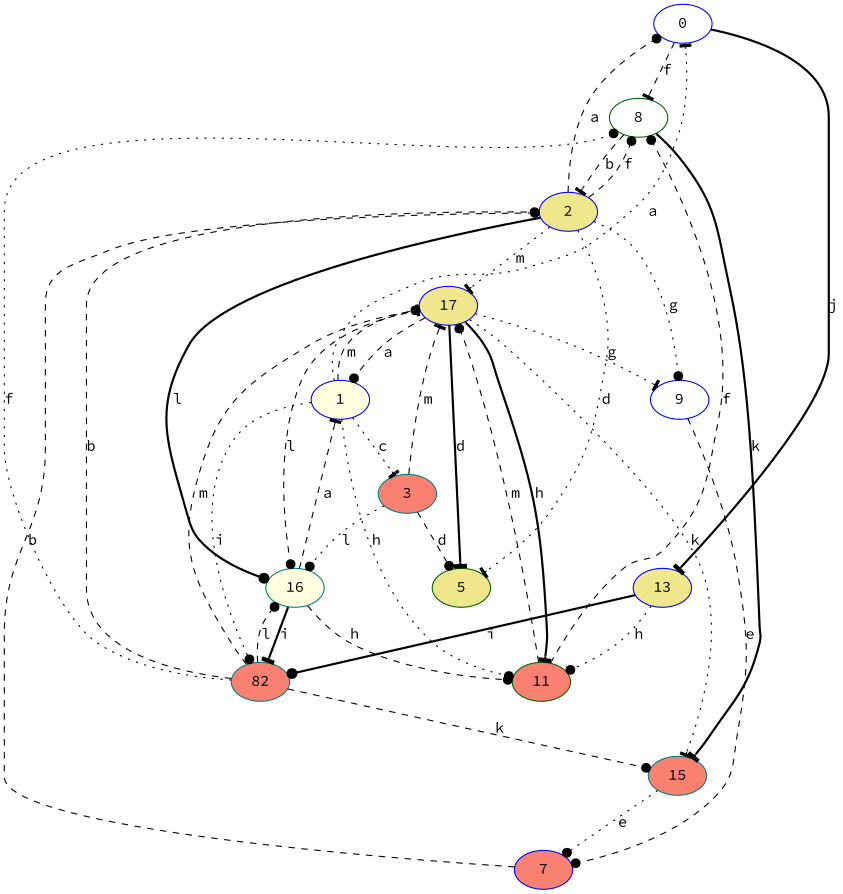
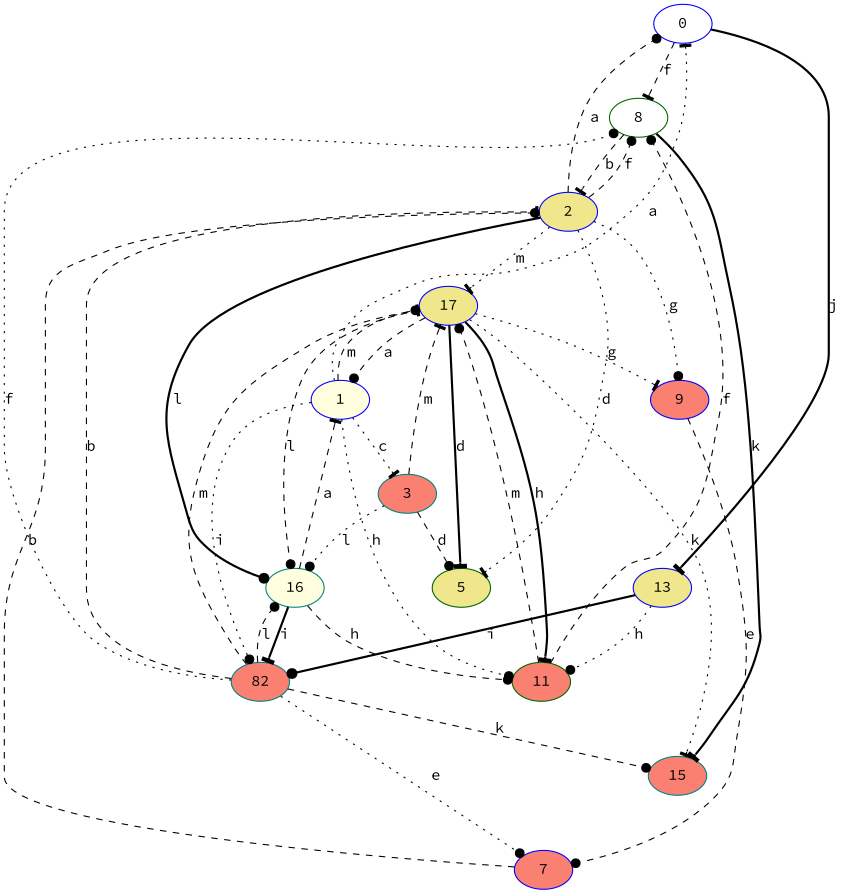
edge "82" -> "2": arrowhead dot -> tee
node "9": fillcolor white -> salmon
edge "15" -> "7": now "82" -> "7"
